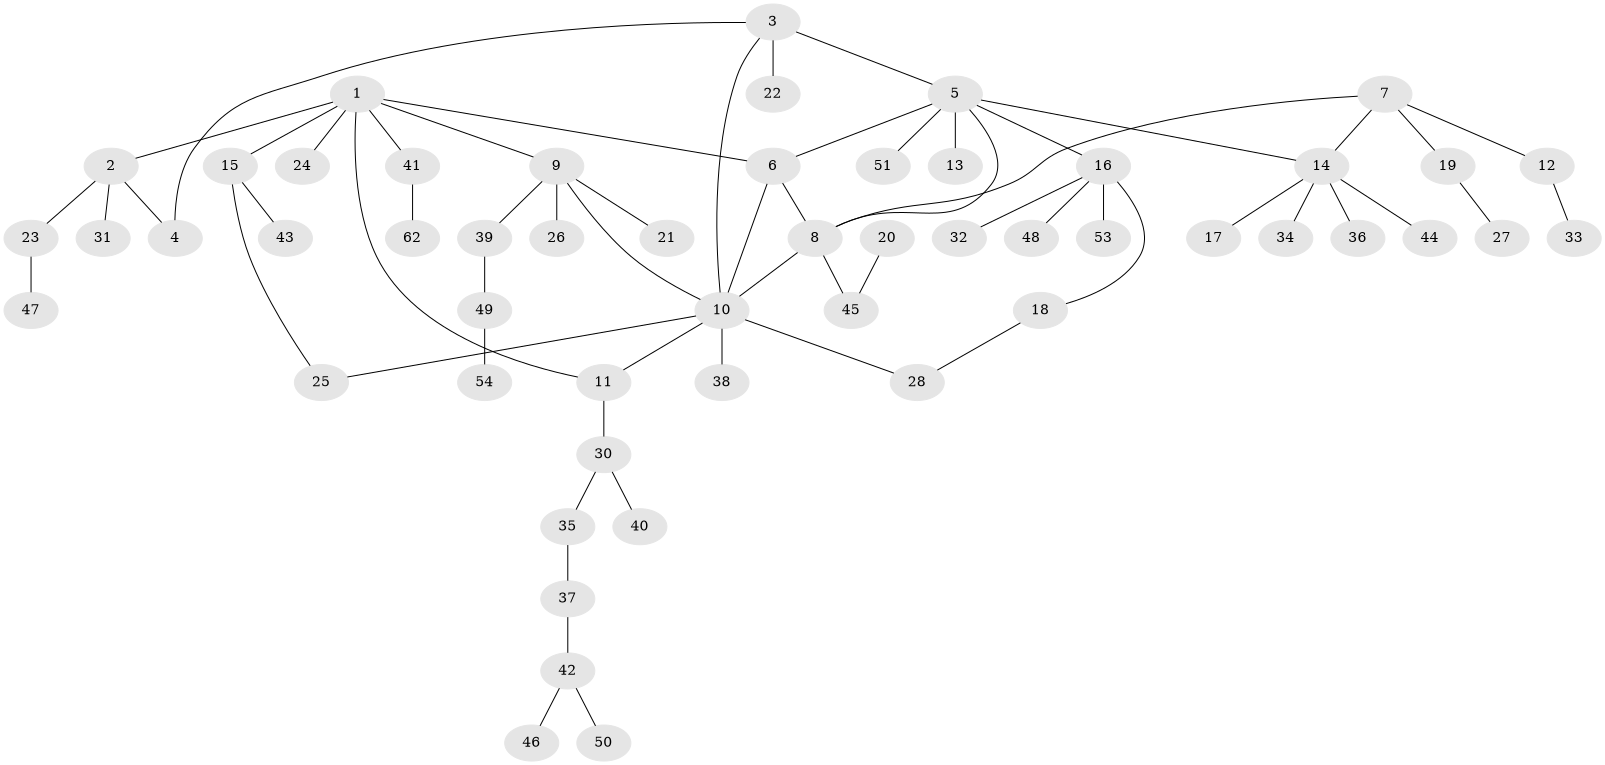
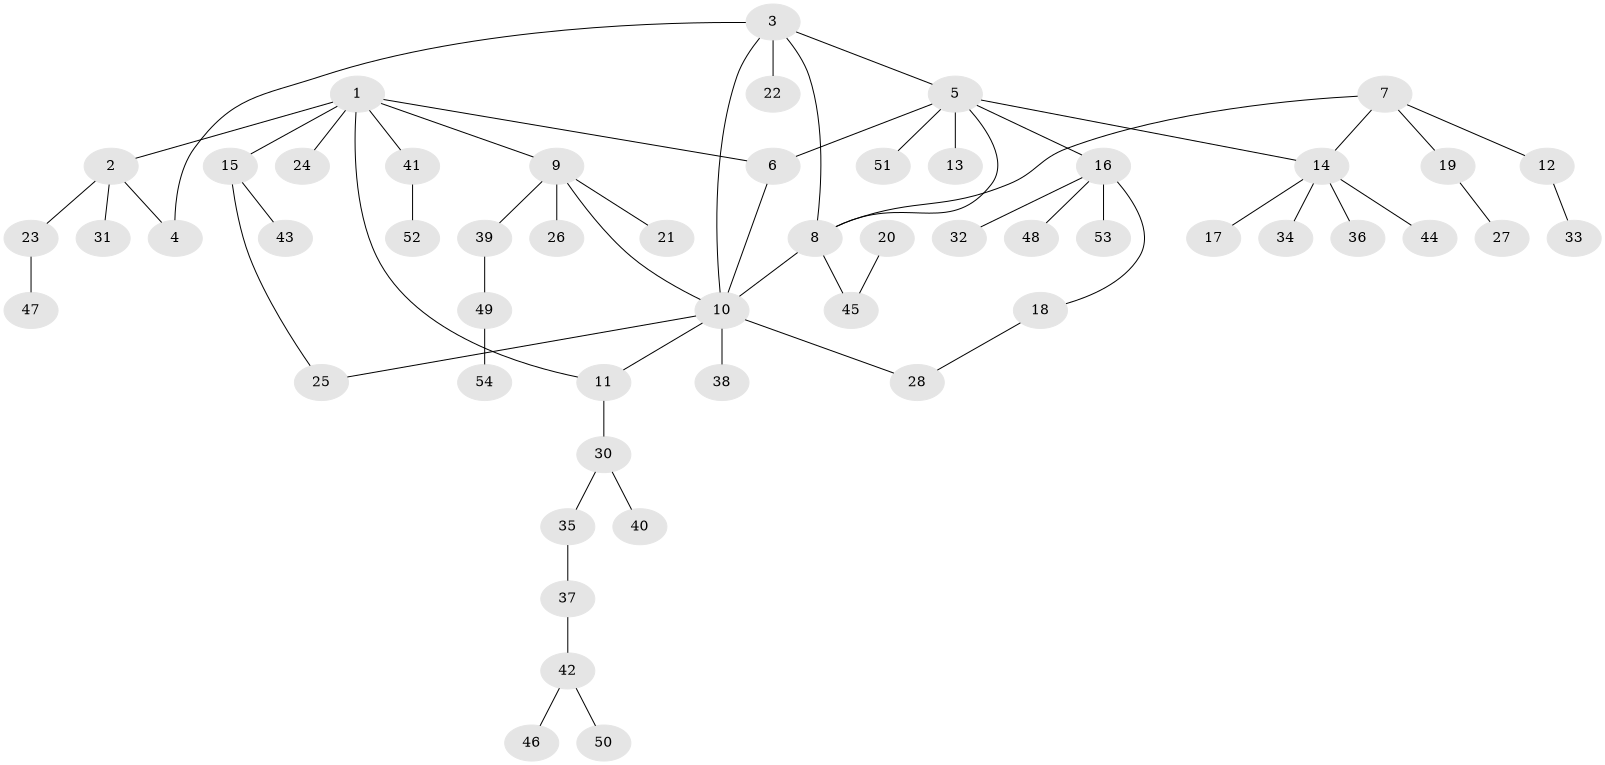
edge "6" -- "8": now "3" -- "8"
node "62": label "62" -> "52"
